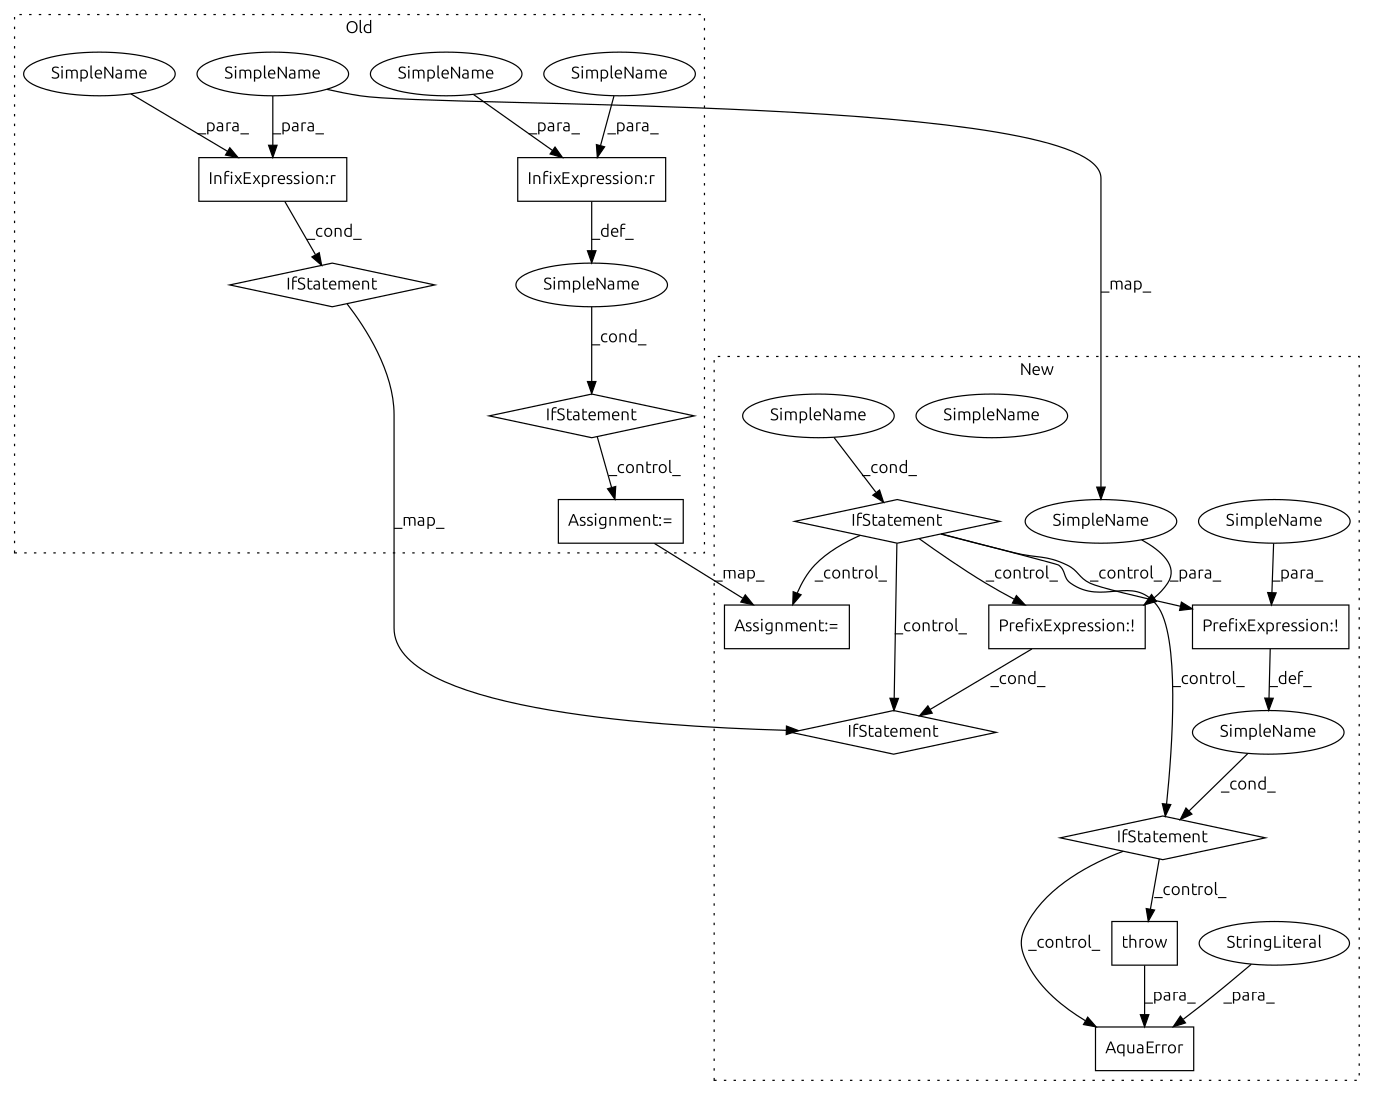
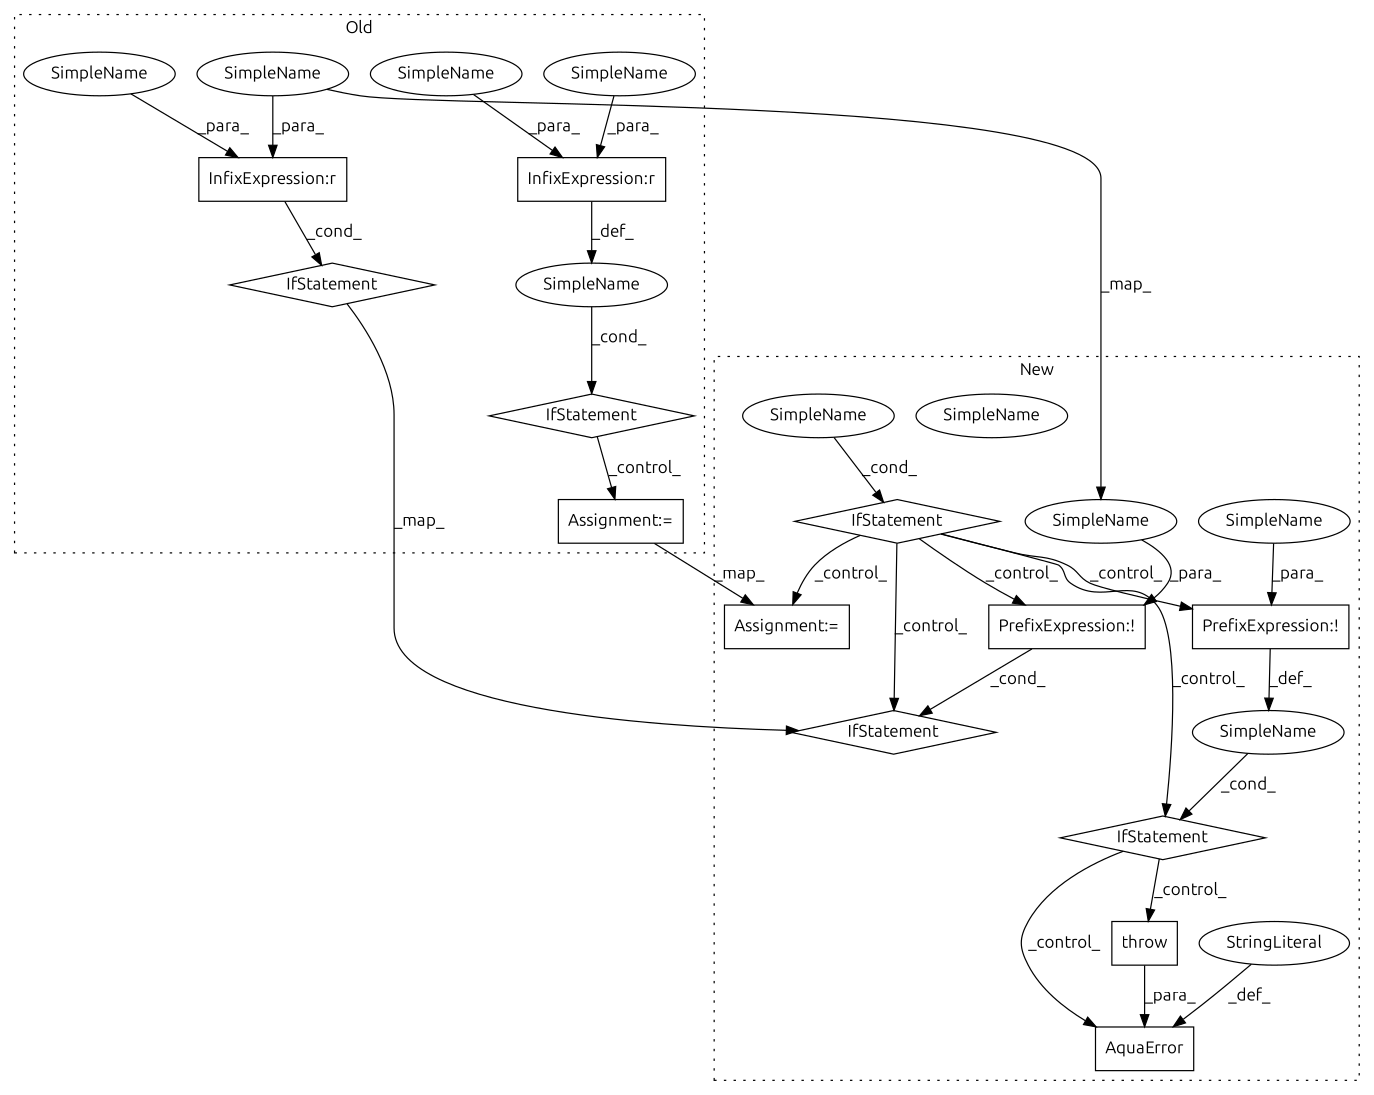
edge "StringLiteral" -> "AquaError": label "_para_" -> "_def_"
